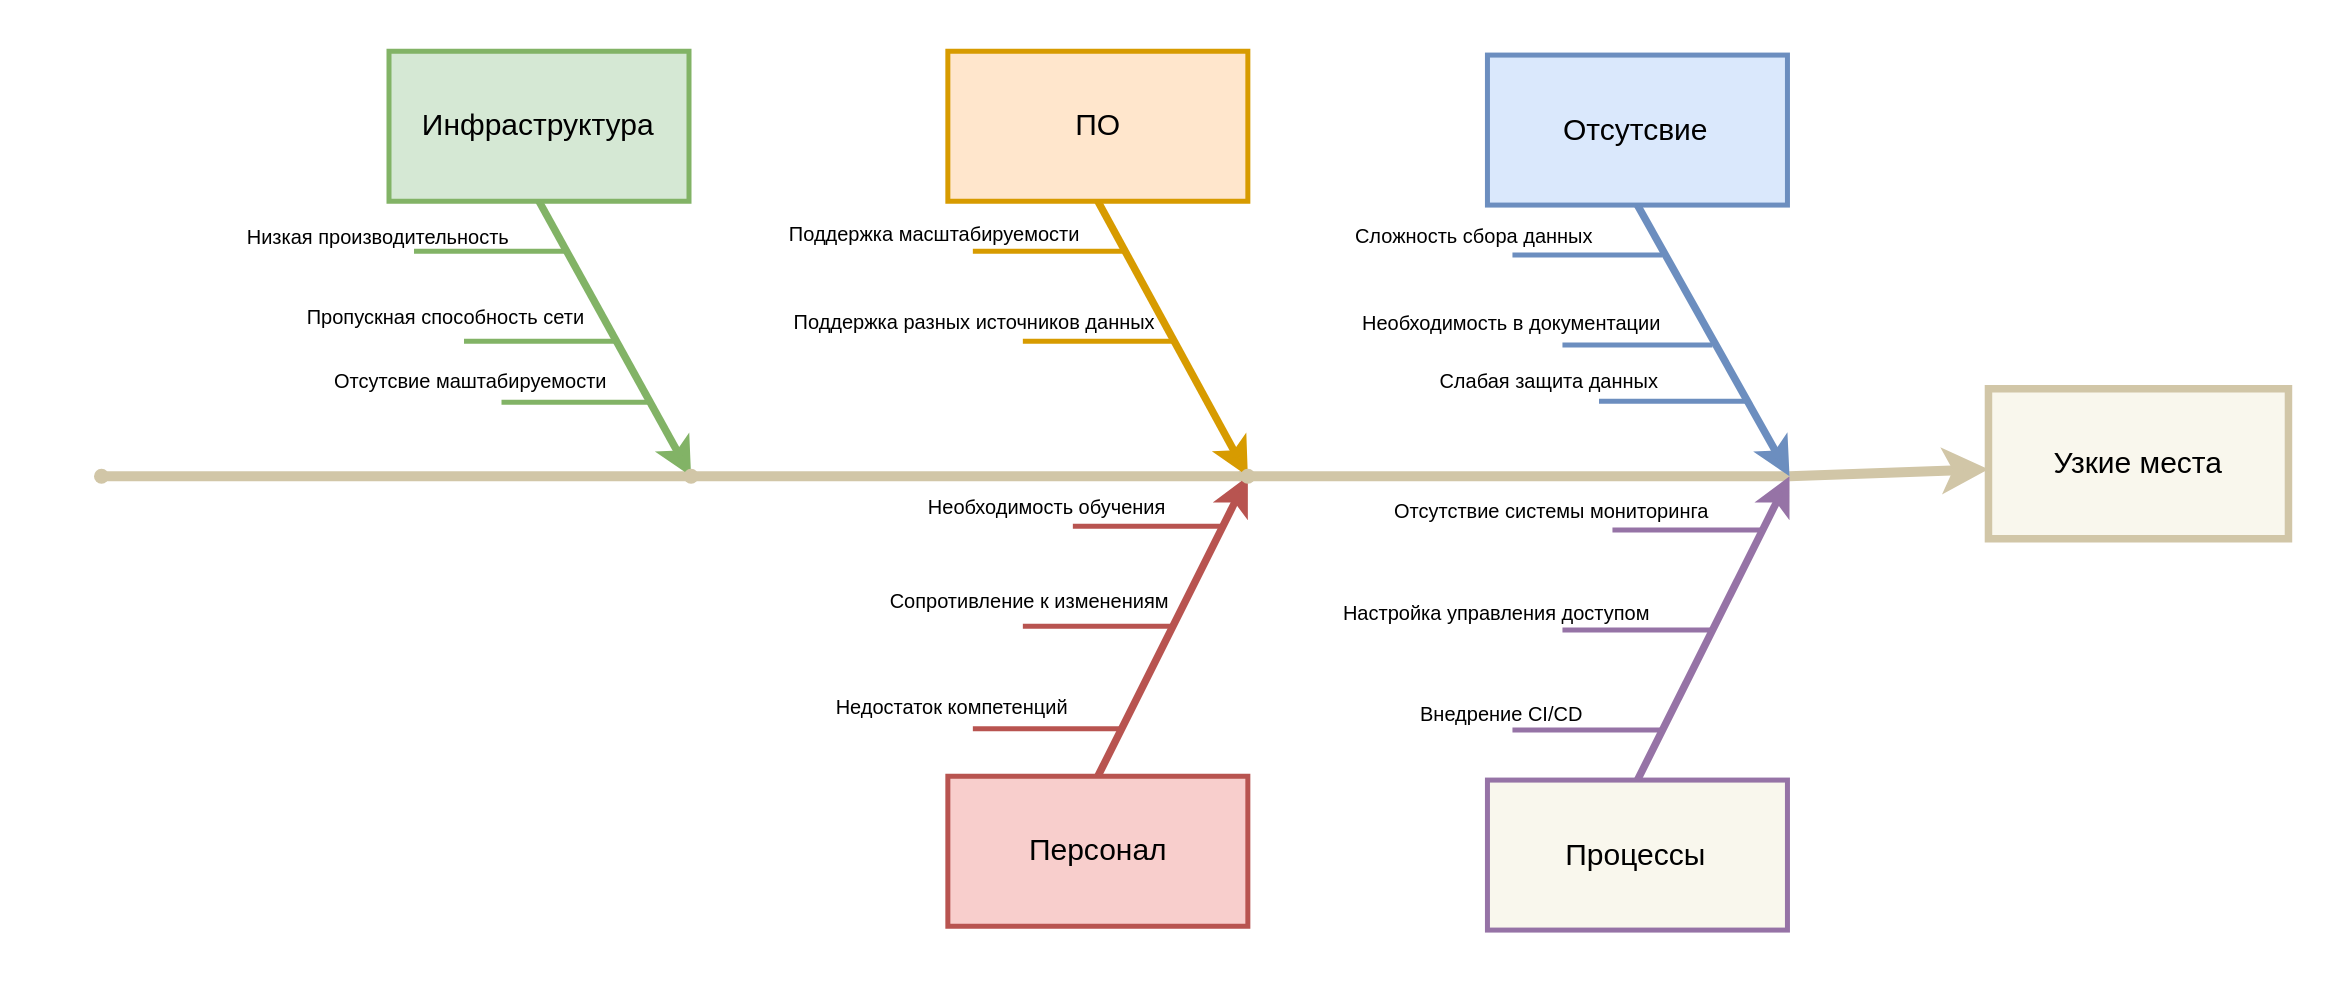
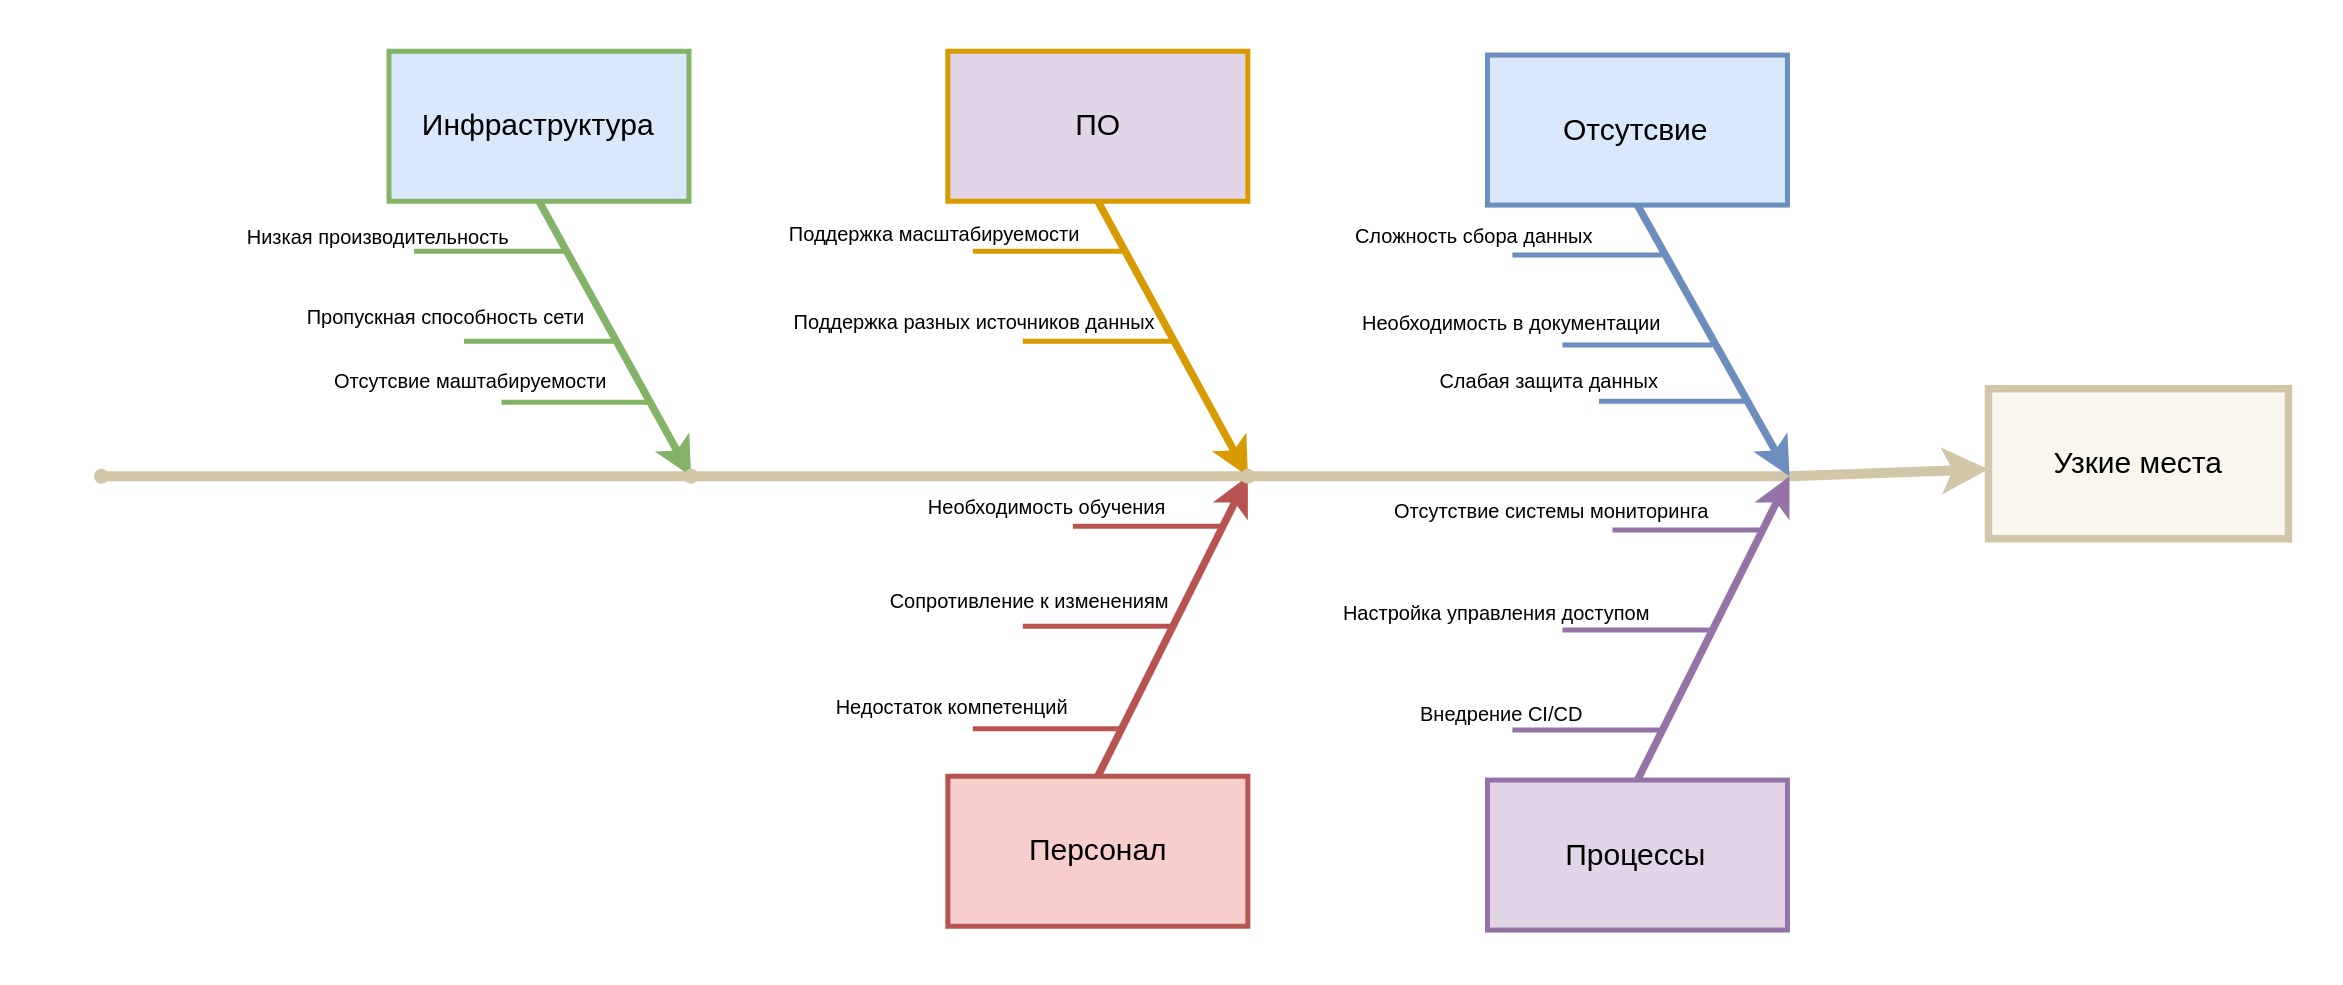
node "Инфраструктура": fillcolor #d5e8d4 -> #dae8fc
node "ПО": fillcolor #ffe6cc -> #e1d5e7
node "Процессы": fillcolor #f9f7ed -> #e1d5e7
